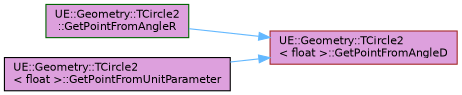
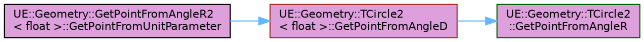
edge "UE::Geometry::TCircle2 ::GetPointFromAngleR" -> "UE::Geometry::TCircle2 < float >::GetPointFromAngleD": reversed
node "UE::Geometry::TCircle2 < float >::GetPointFromUnitParameter": label "UE::Geometry::TCircle2 < float >::GetPointFromUnitParameter" -> "UE::Geometry::GetPointFromAngleR2 < float >::GetPointFromUnitParameter"
